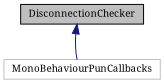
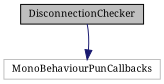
edge "MonoBehaviourPunCallbacks" -> "DisconnectionChecker": reversed
